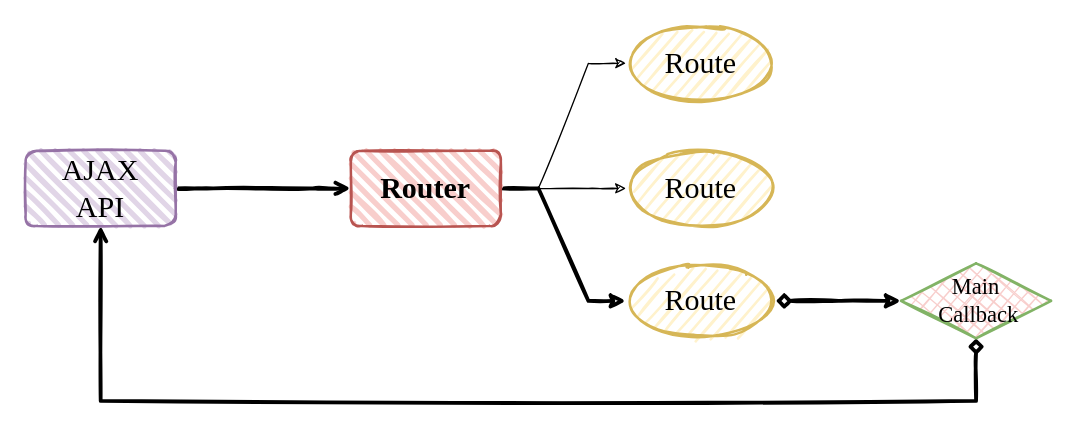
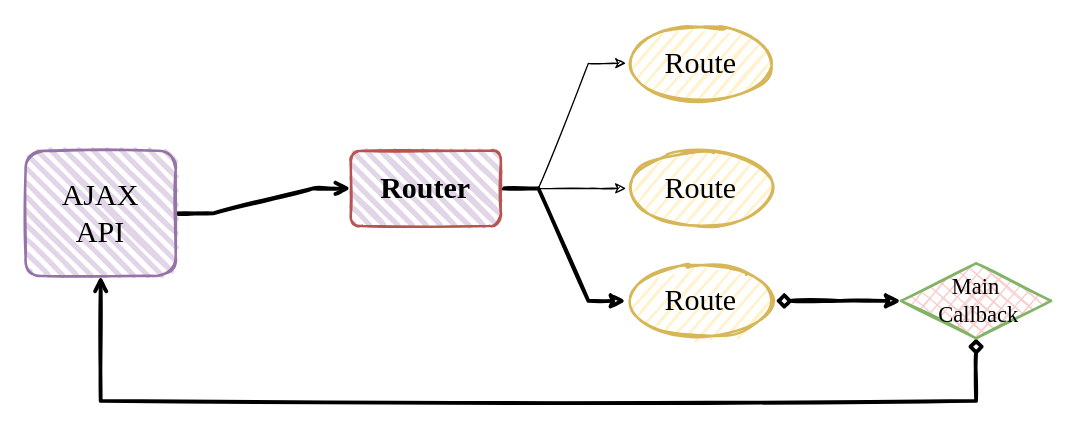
node "AJAX API": size 150x75 -> 150x125
node "Router": fillcolor #f8cecc -> #e1d5e7
